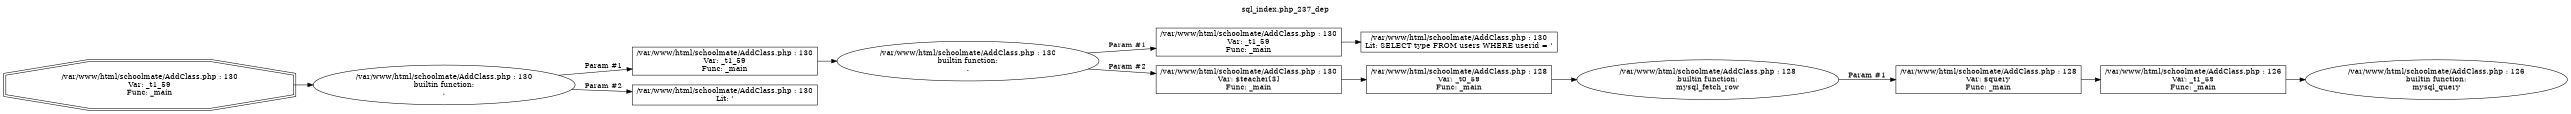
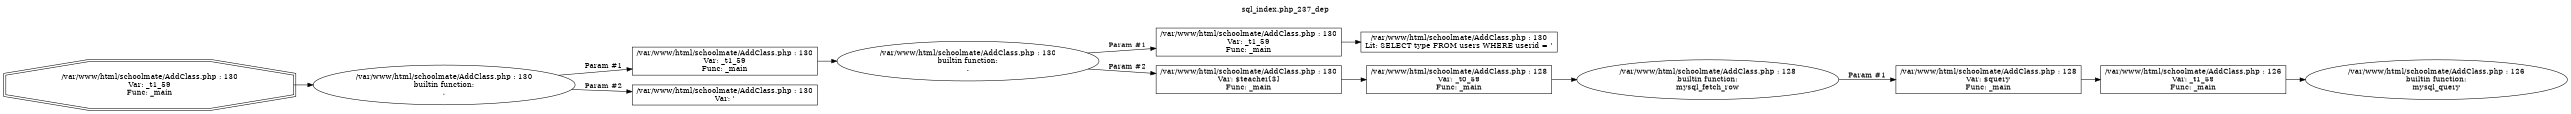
node "/var/www/html/schoolmate/AddClass.php : 130 Lit: '": label "/var/www/html/schoolmate/AddClass.php : 130 Lit: '" -> "/var/www/html/schoolmate/AddClass.php : 130 Var: '"
